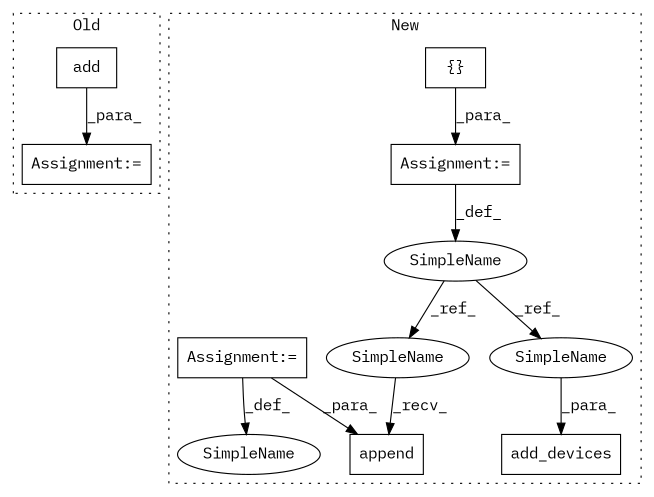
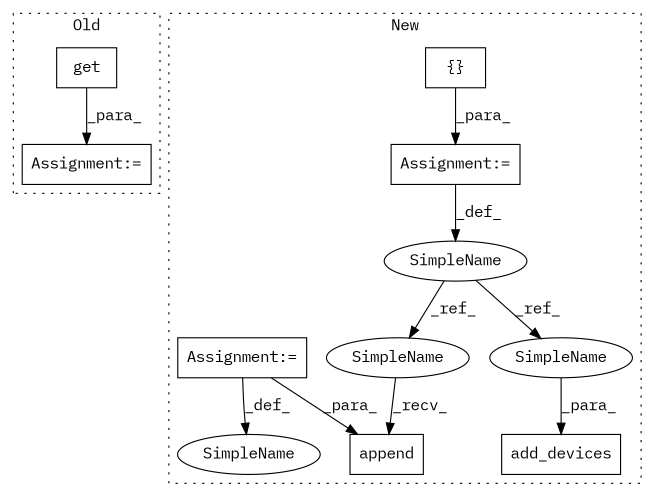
node "add": label "add" -> "get"
